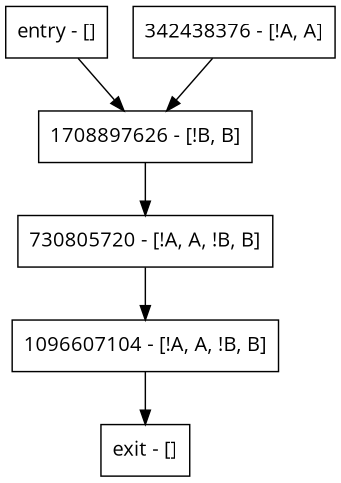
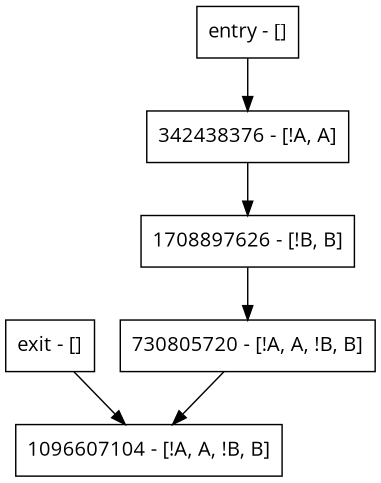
edge "entry - []" -> "1708897626 - [!B, B]": now "entry - []" -> "342438376 - [!A, A]"
edge "1096607104 - [!A, A, !B, B]" -> "exit - []": reversed
